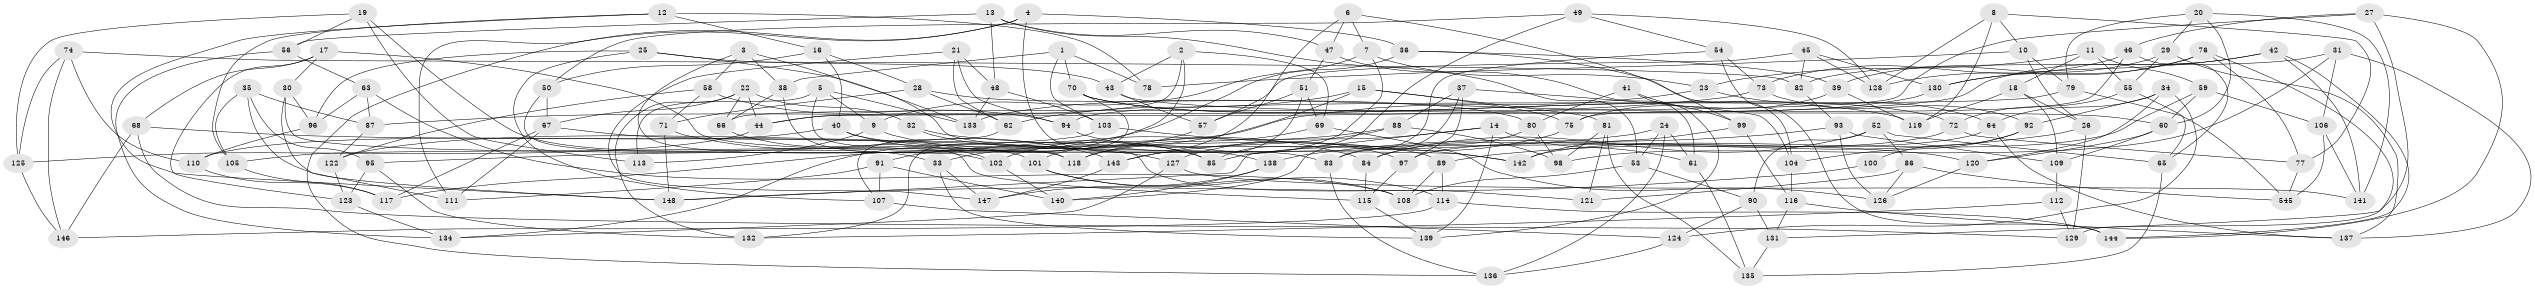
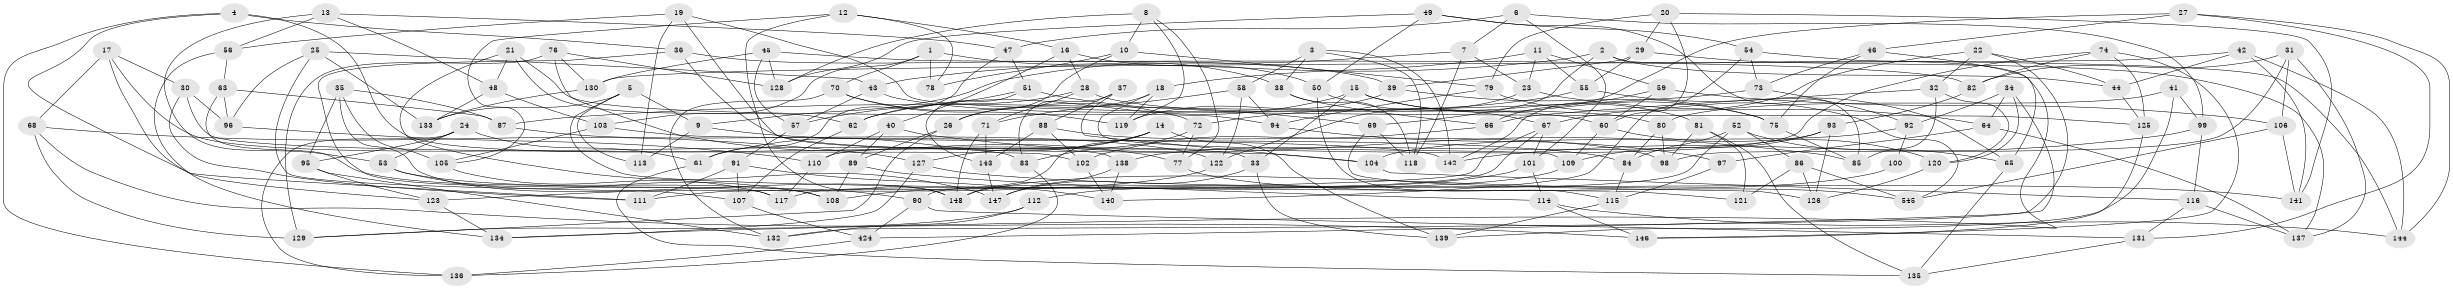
edge "22" -- "66": now "32" -- "66"
edge "37" -- "97": removed
node "124": label "124" -> "424"
